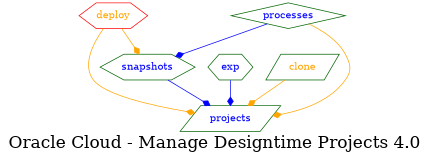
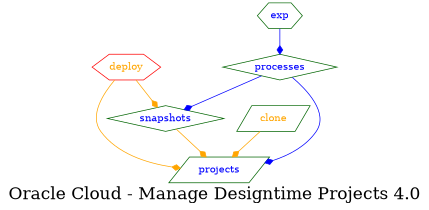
node "snapshots": shape hexagon -> diamond
edge "processes" -> "projects": color orange -> blue
edge "exp" -> "projects": now "exp" -> "processes"
edge "snapshots" -> "projects": color blue -> orange
